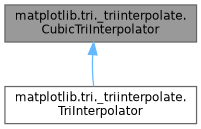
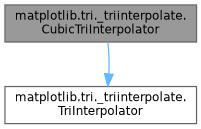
edge "matplotlib.tri._triinterpolate. TriInterpolator" -> "matplotlib.tri._triinterpolate. CubicTriInterpolator": reversed
